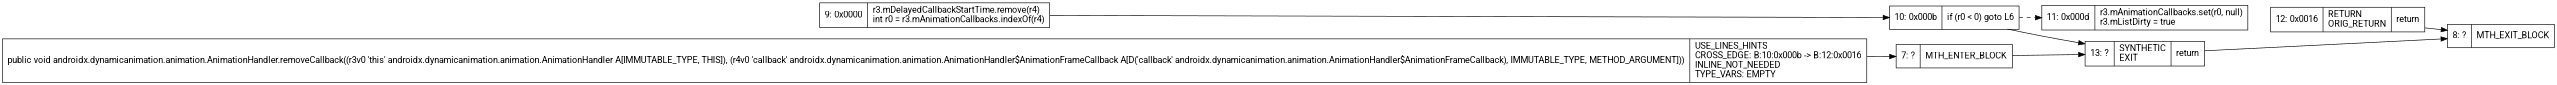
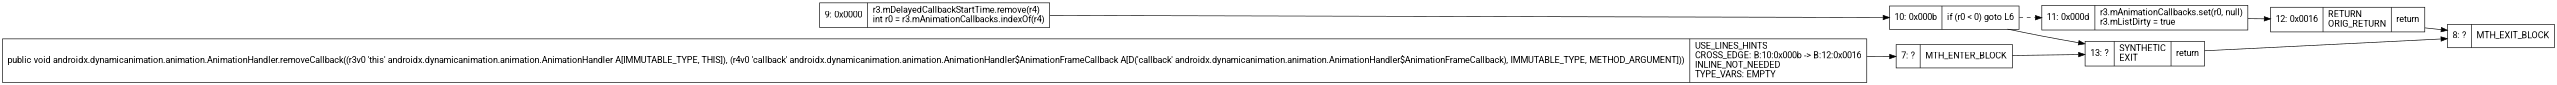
edge "11: 0x000d" -> "12: 0x0016": added
